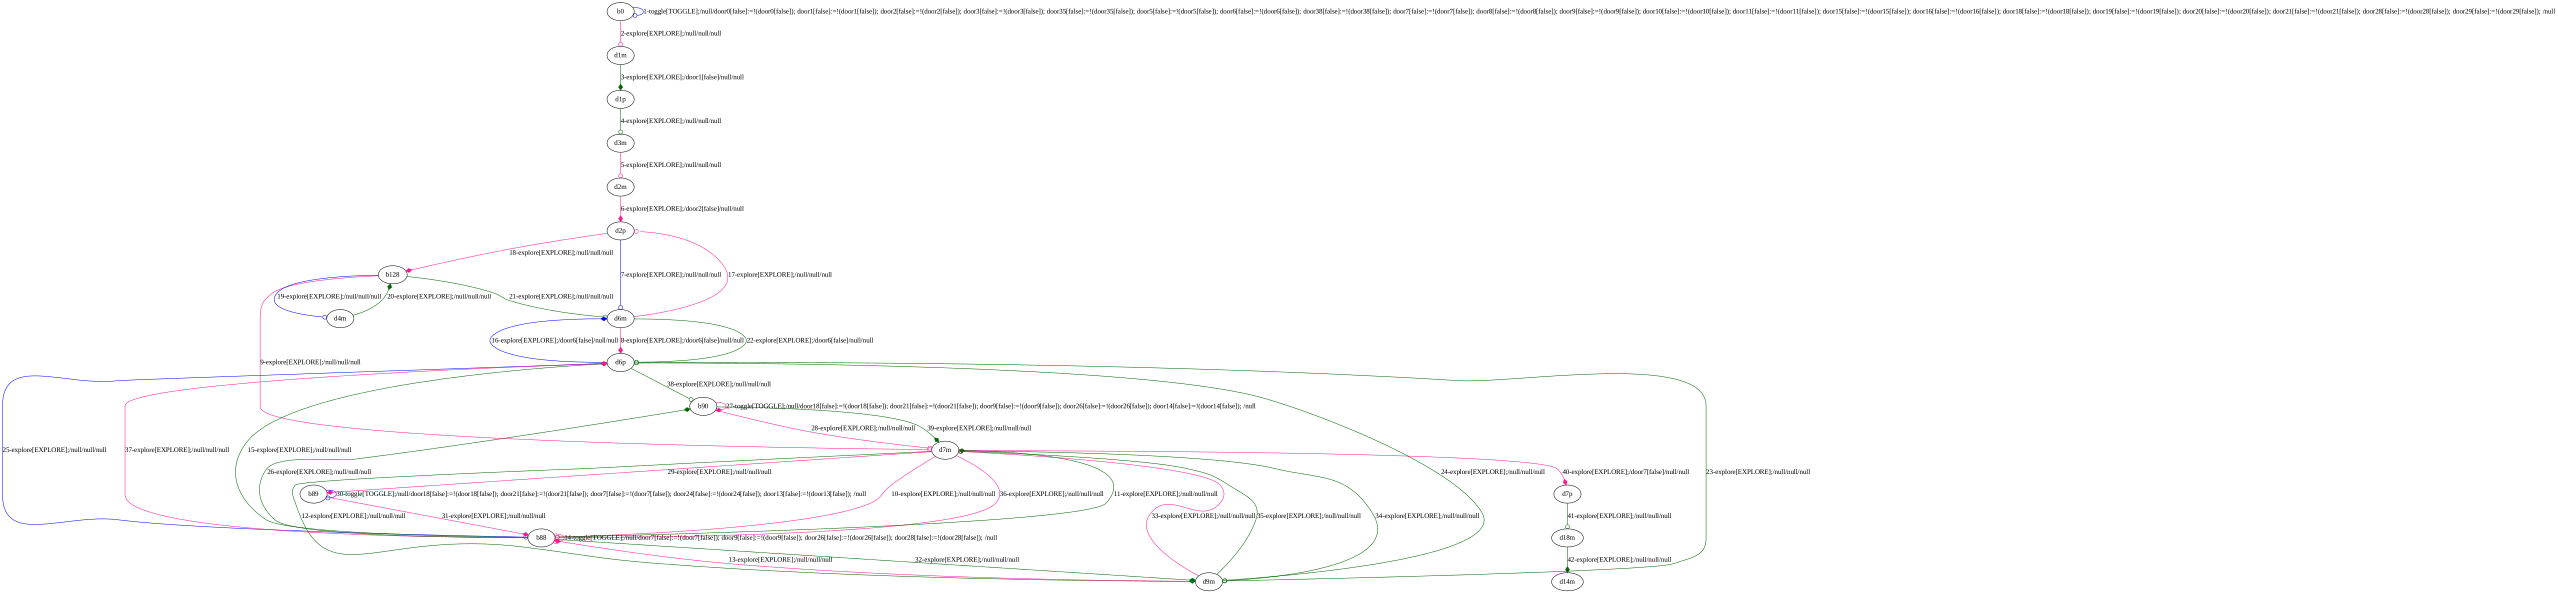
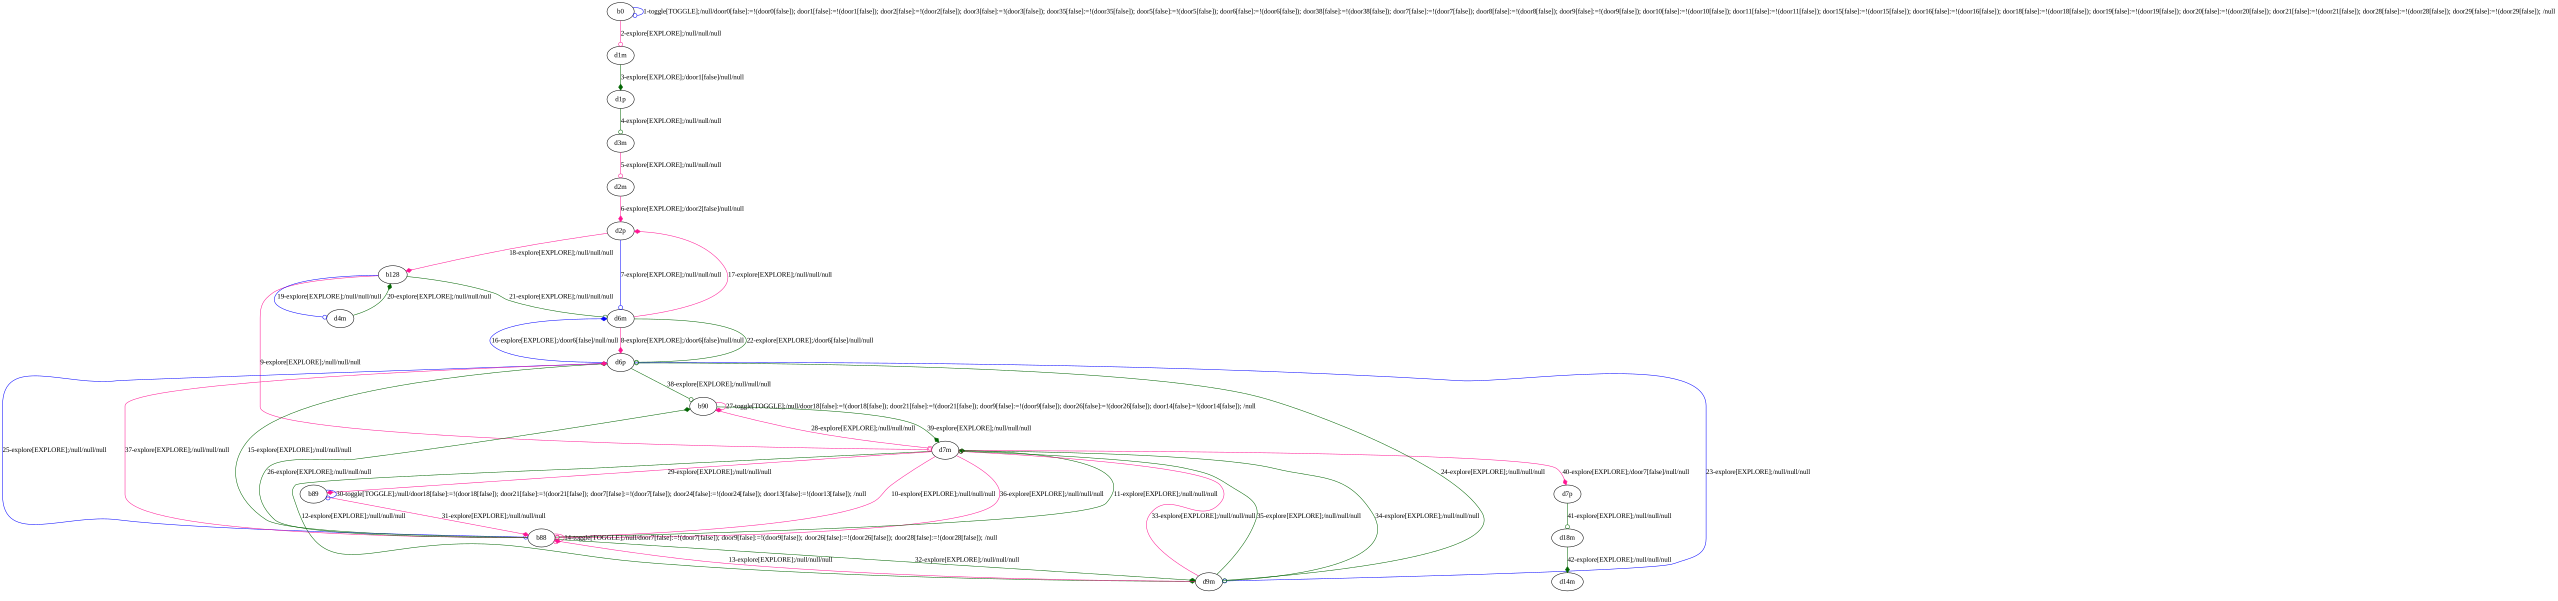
edge "d6m" -> "d2p": arrowhead odot -> diamond
edge "d6p" -> "d9m": color darkgreen -> blue
